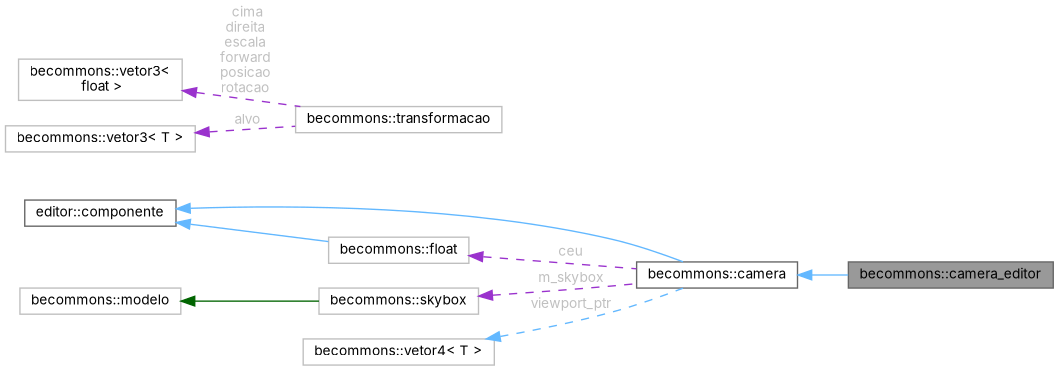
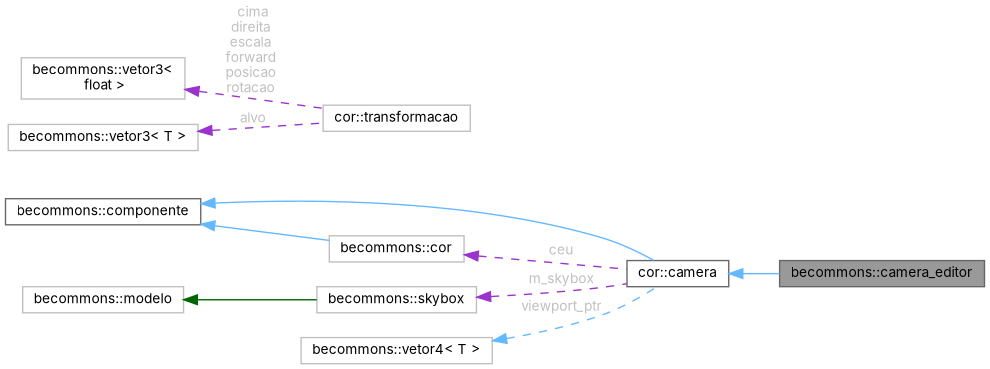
node "becommons::transformacao": label "becommons::transformacao" -> "cor::transformacao"
node "editor::componente": label "editor::componente" -> "becommons::componente"
node "becommons::float": label "becommons::float" -> "becommons::cor"
node "becommons::camera": label "becommons::camera" -> "cor::camera"
